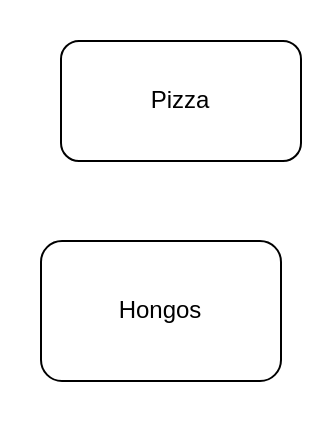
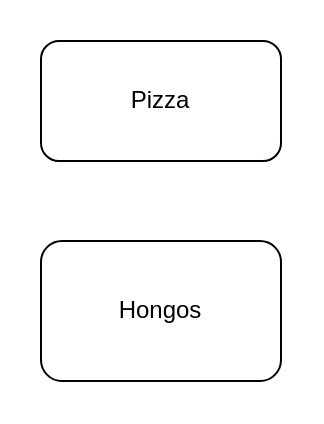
node "Pizza": moved (181, 101) -> (161, 101)
